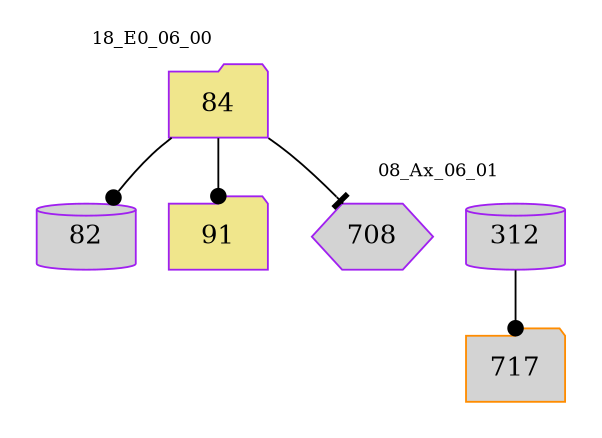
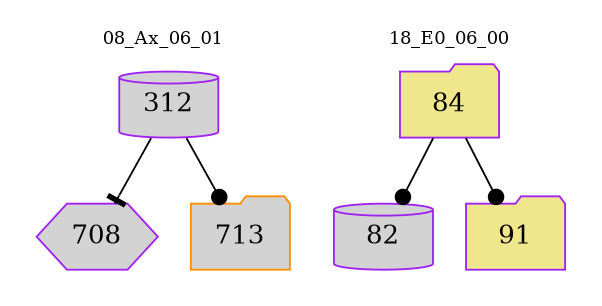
edge "84" -> "708": now "312" -> "708"
node "717": label "717" -> "713"
